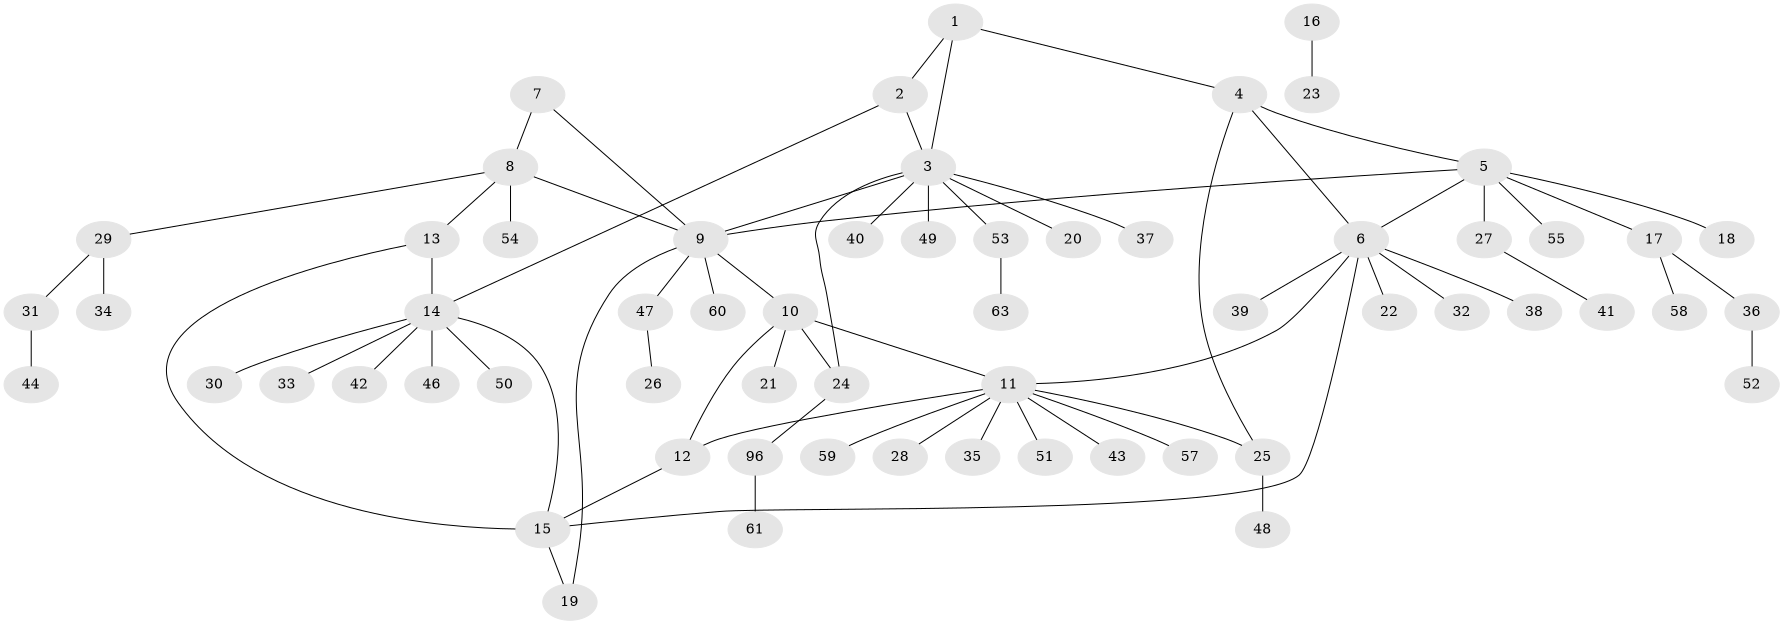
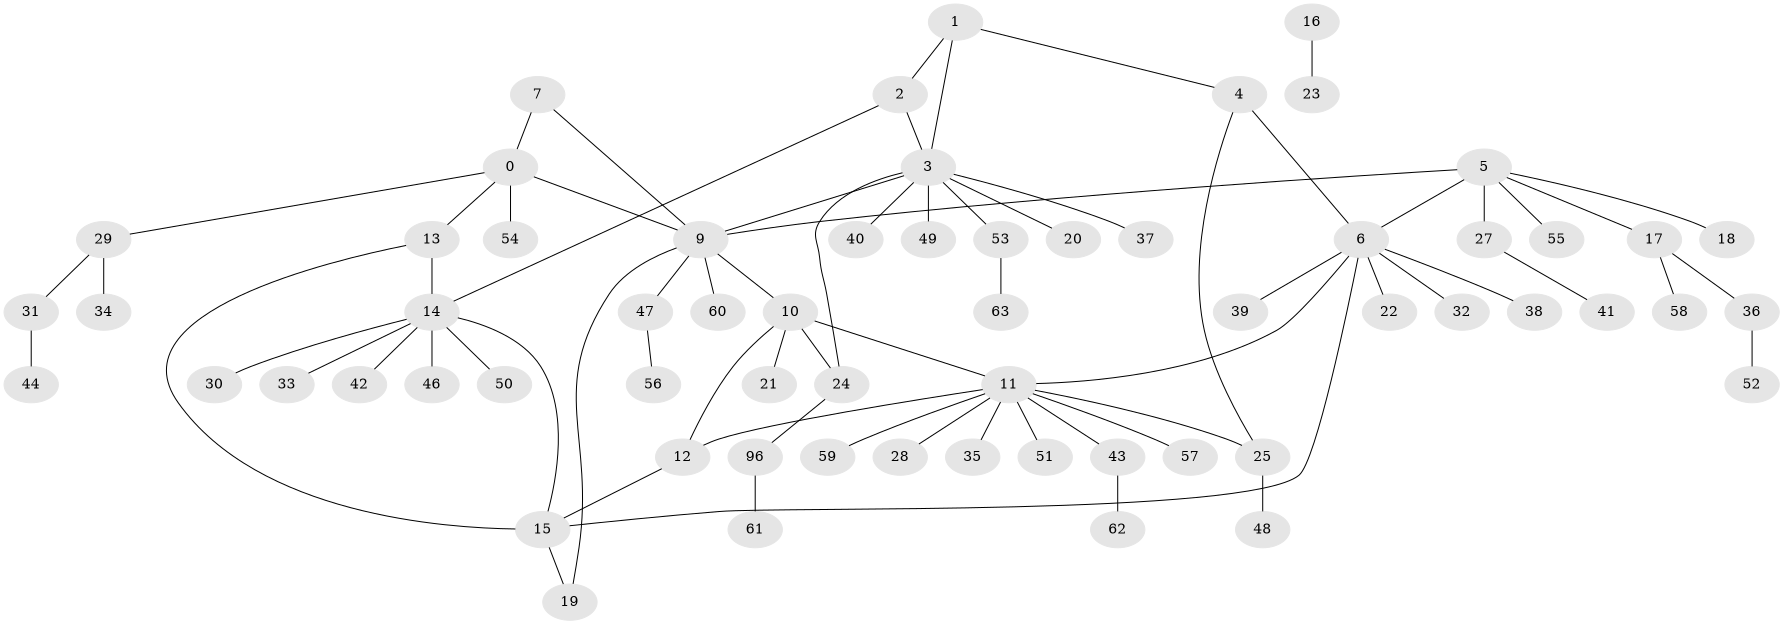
edge "4" -- "5": removed
node "8": label "8" -> "0"
node "26": label "26" -> "56"
node "62": added
